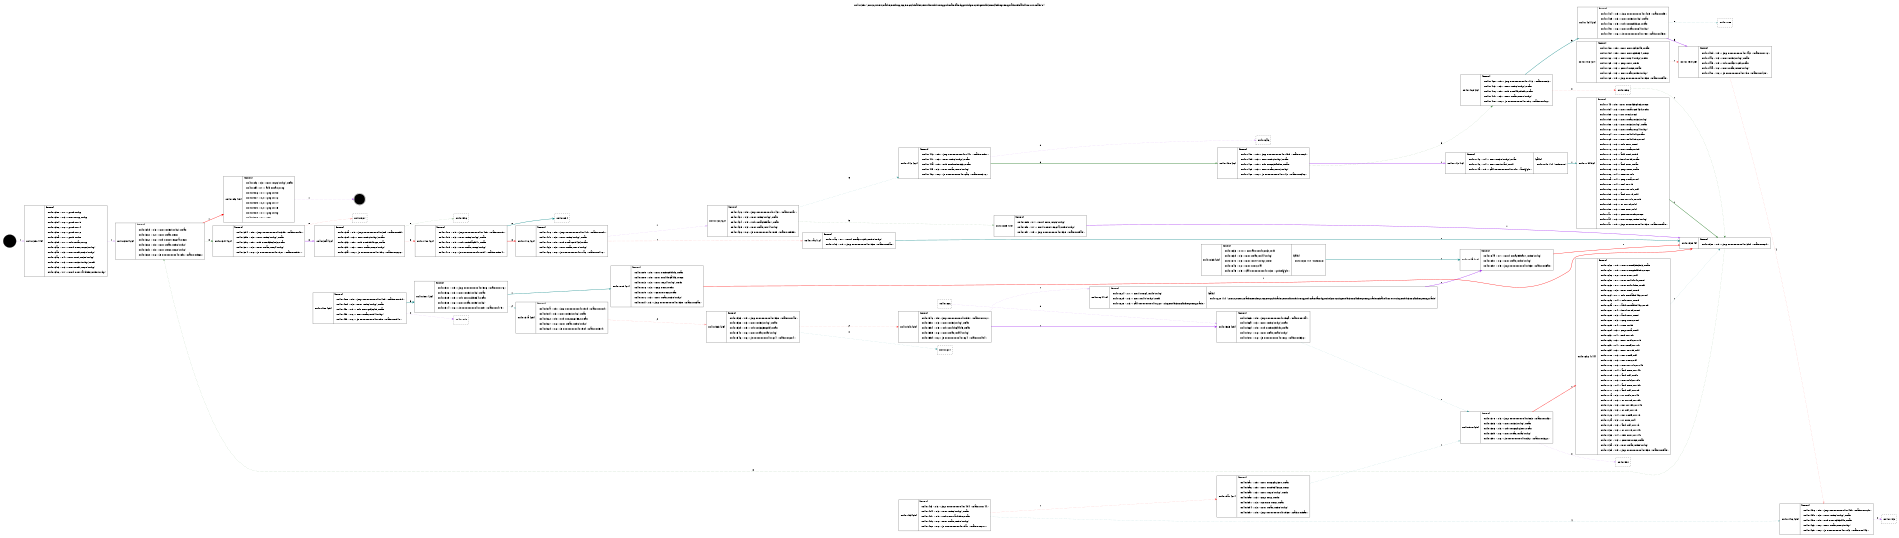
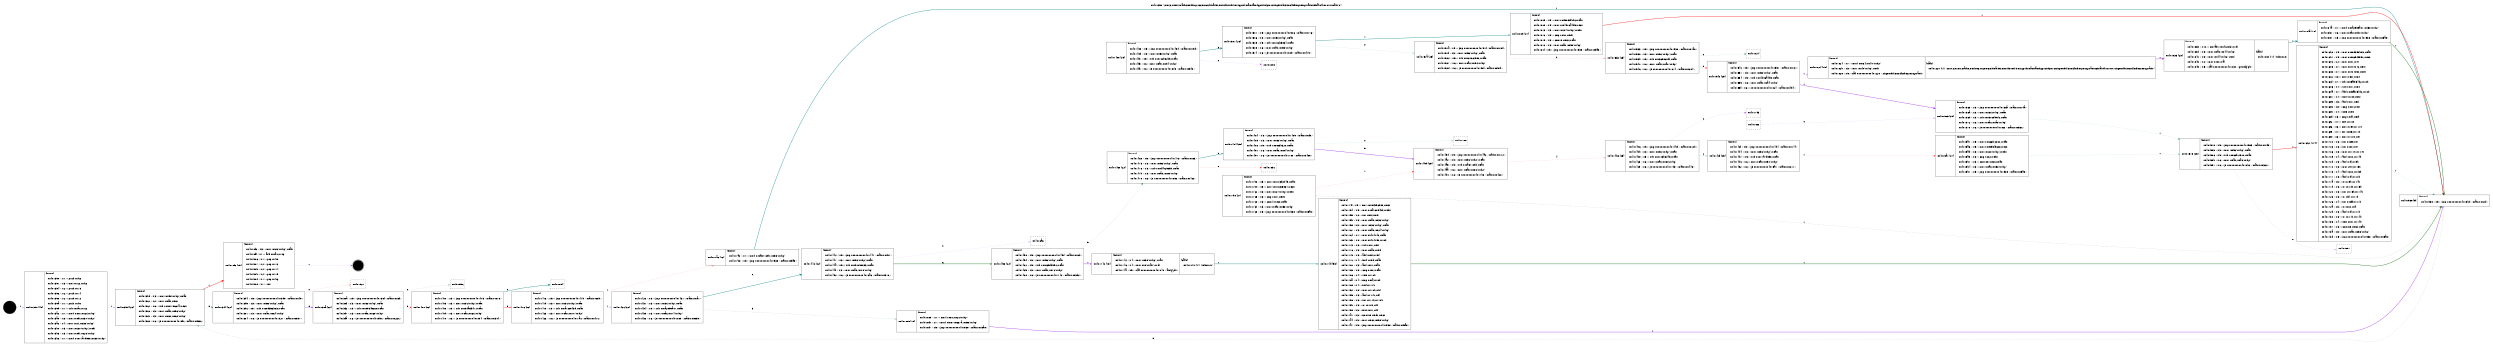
edge "0x40185c" -> "0x40193e [5]": now "0x4017b8 [27]" -> "0x40193e [5]"
edge "0x40142c [22]" -> "0x401442 [22]": style dotted -> bold
edge "0x40184a [18]" -> "0x40193e [5]": color red -> darkgreen
edge "0x401824 [15]" -> "0x40184a [18]": now "0x401824 [15]" -> "0x401833 [23]"
edge "0x4014cf [25]" -> "0x4014b6 [25]": reversed
